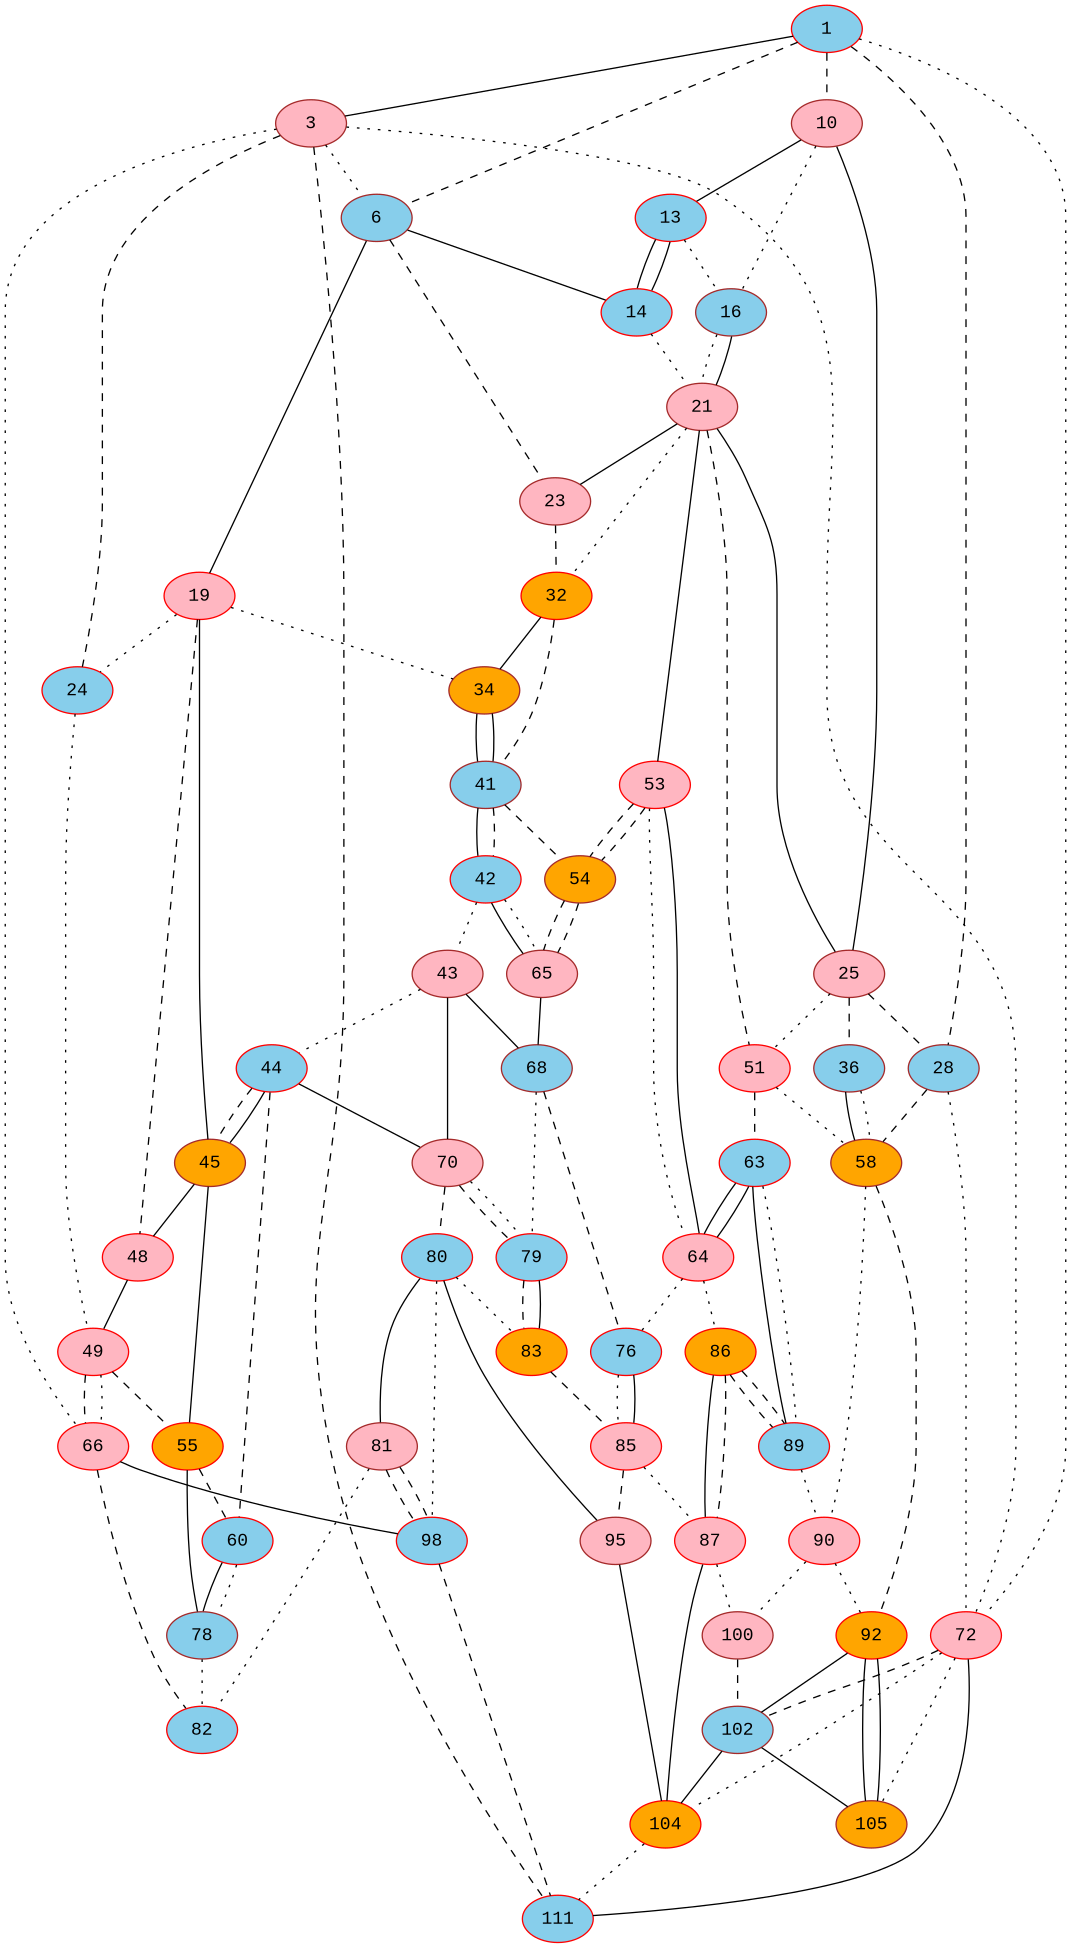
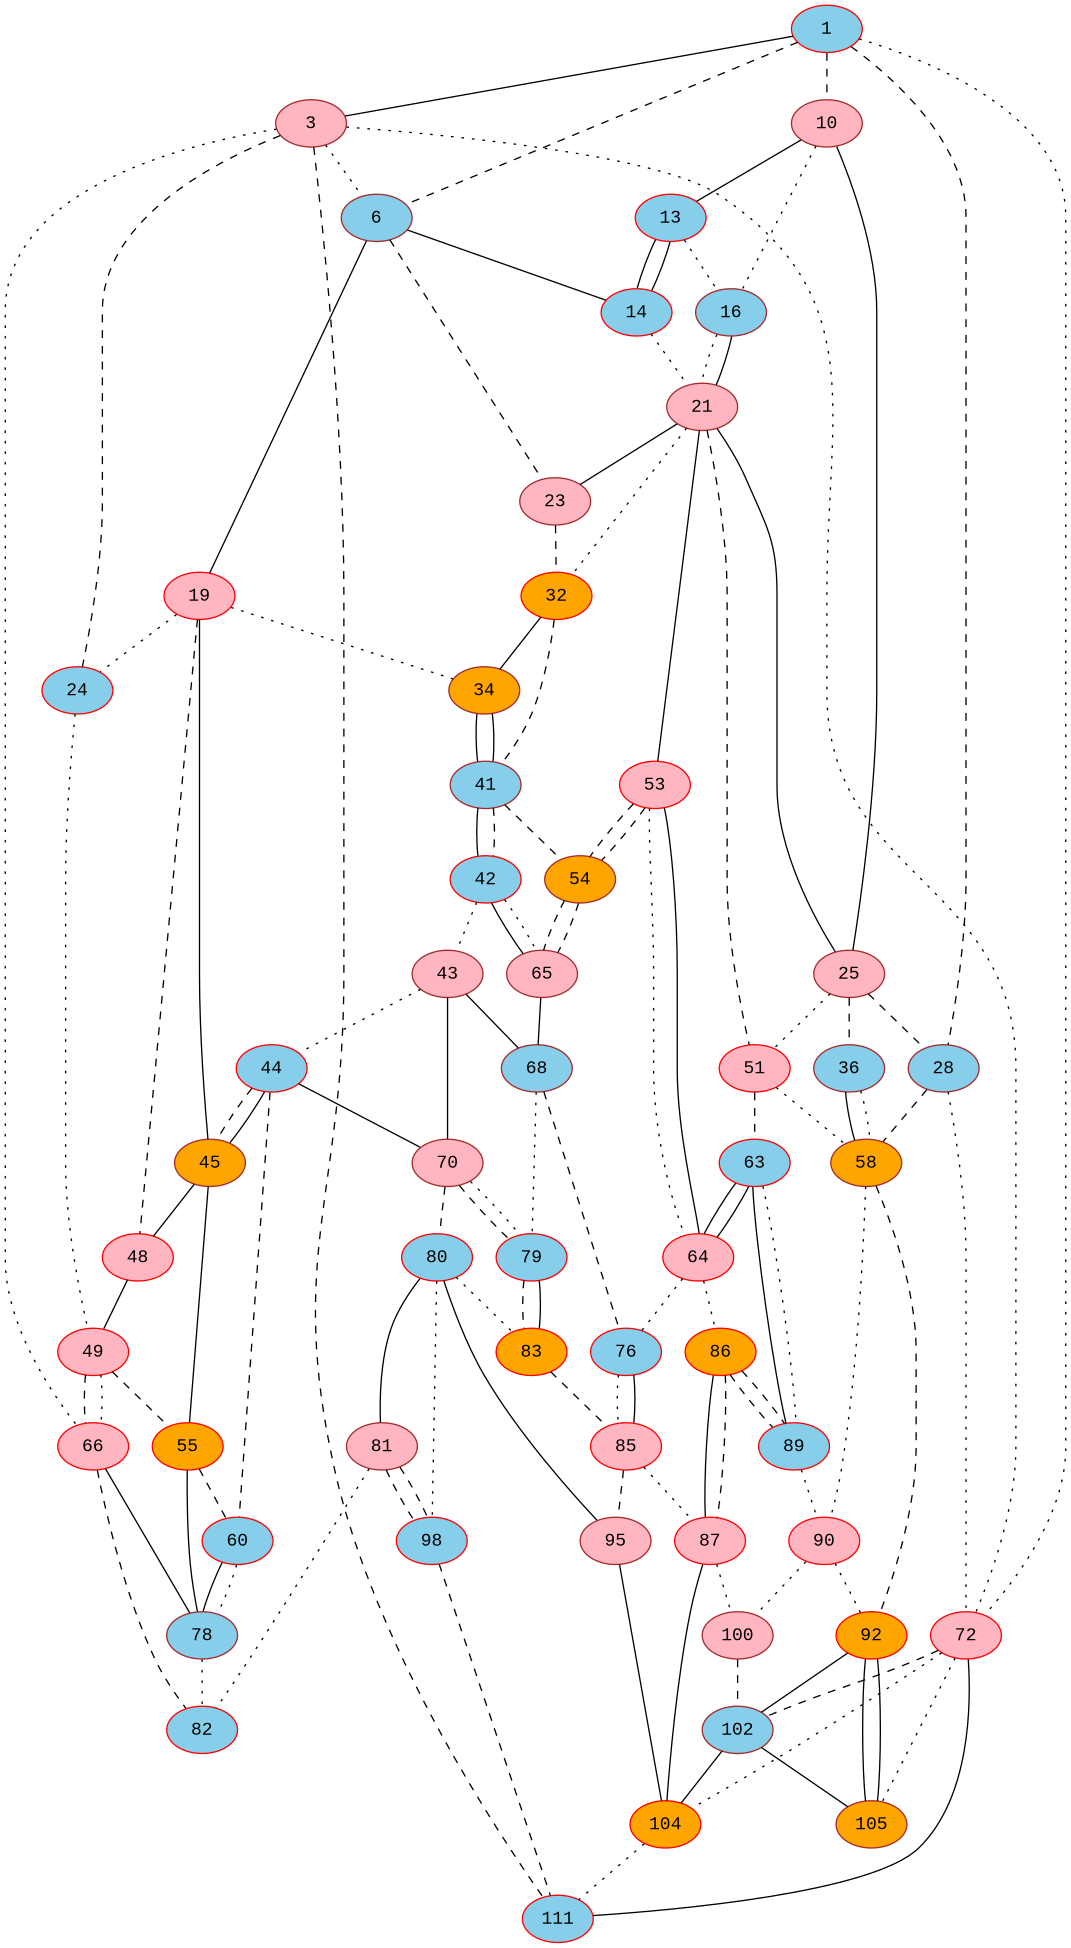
edge "66" -- "98": now "66" -- "78"
